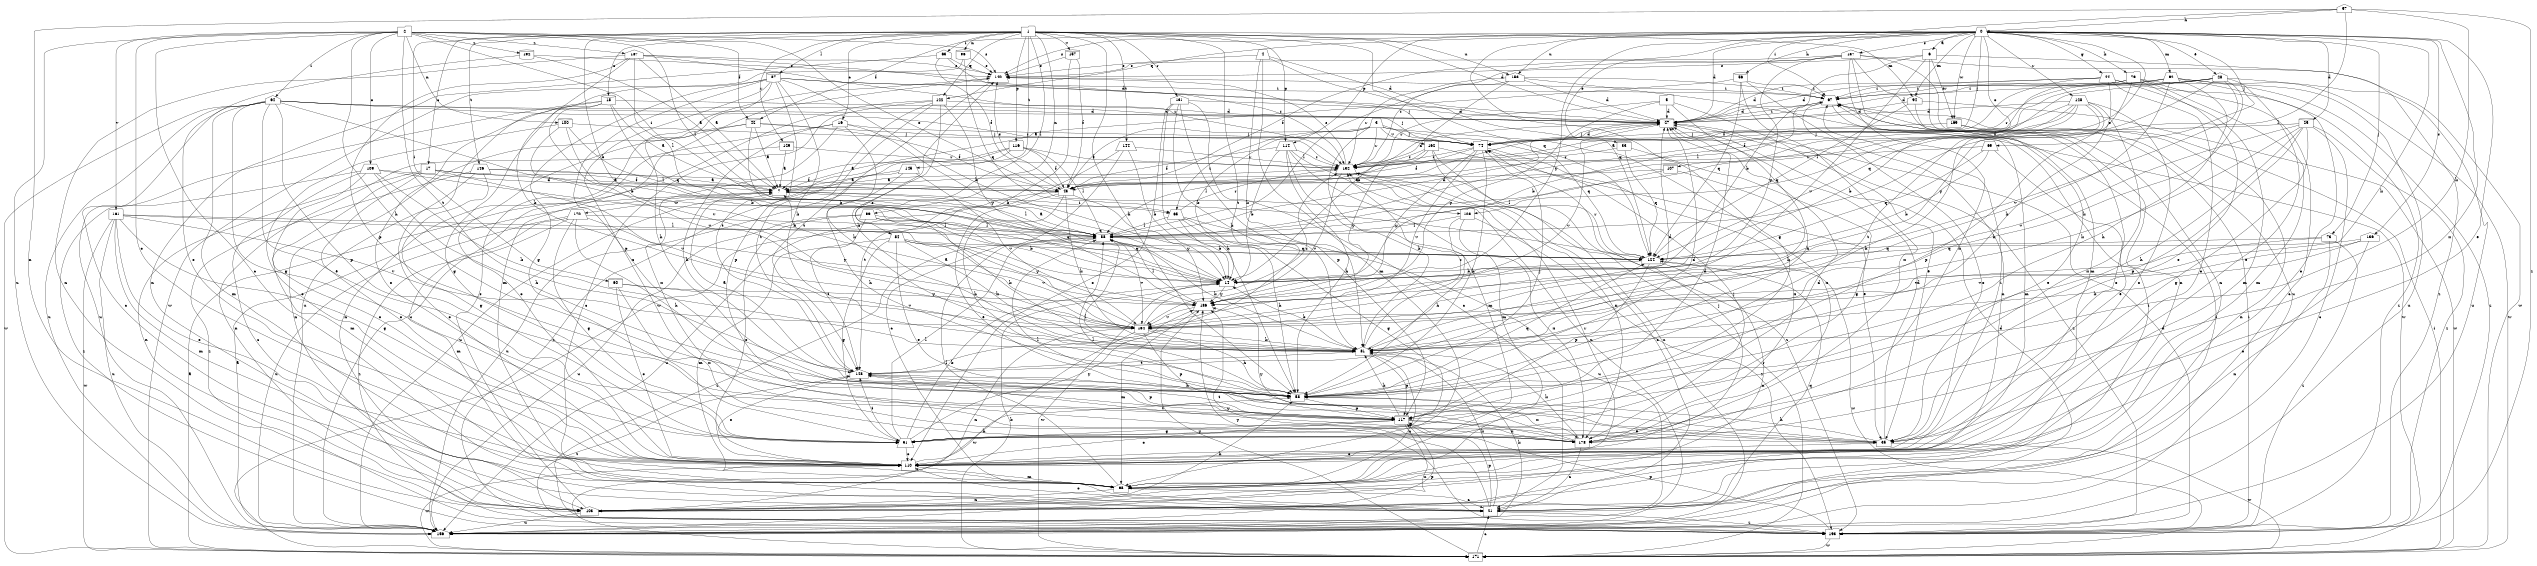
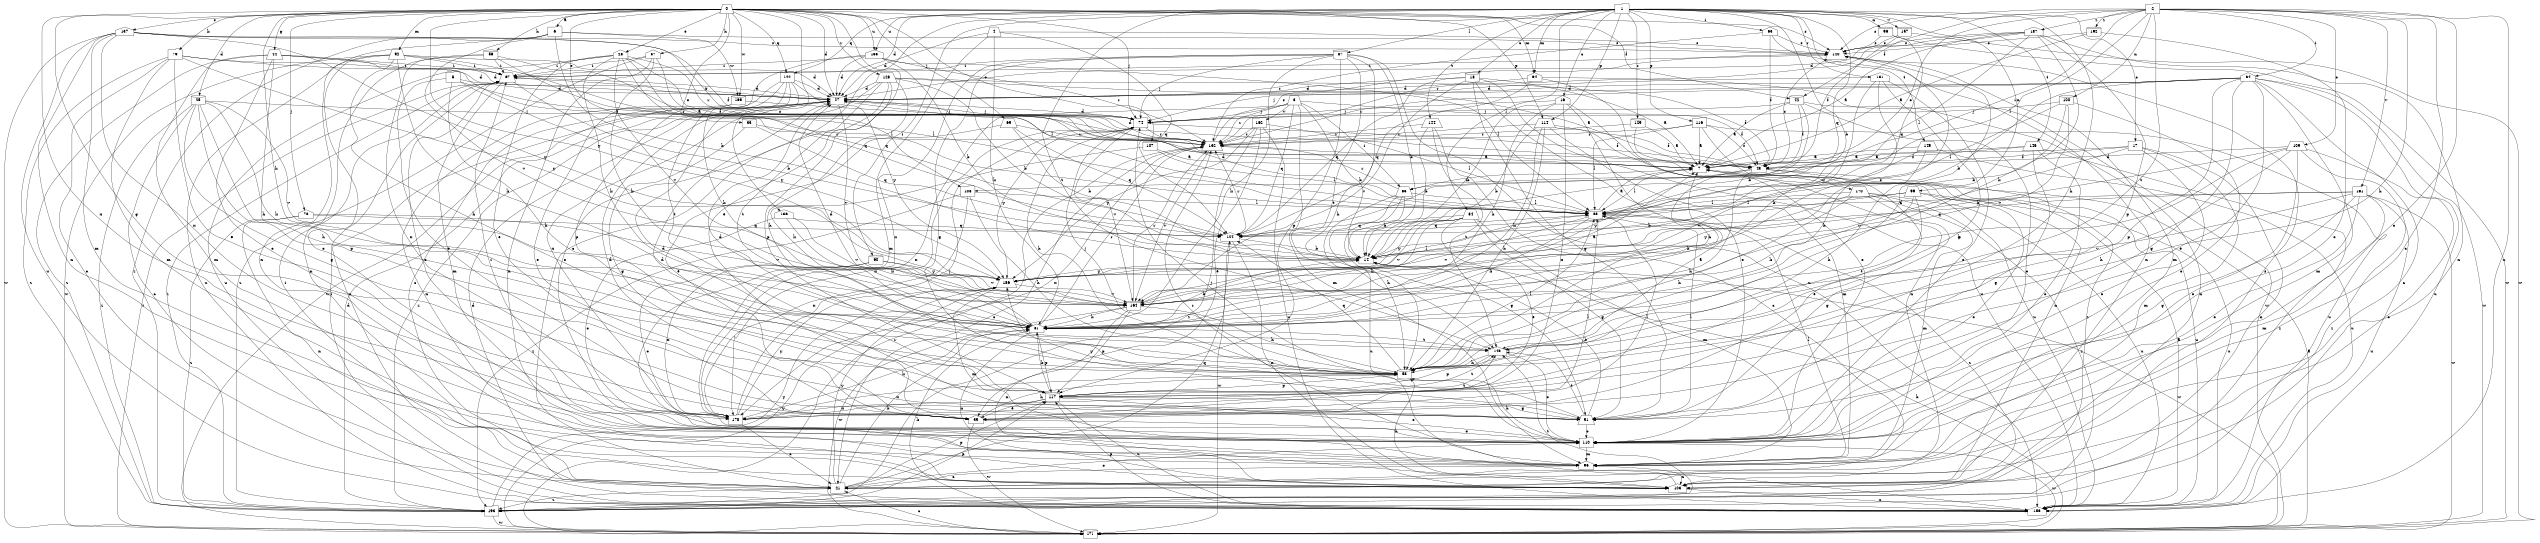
edge "57" -> "0": reversed
edge "131" -> "21": now "1" -> "21"
edge "124" -> "117": removed, label "p"
